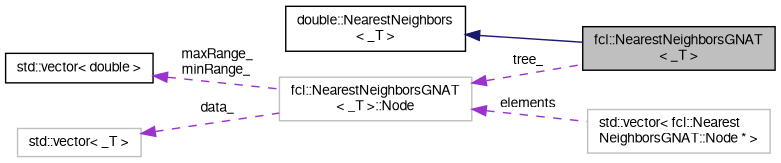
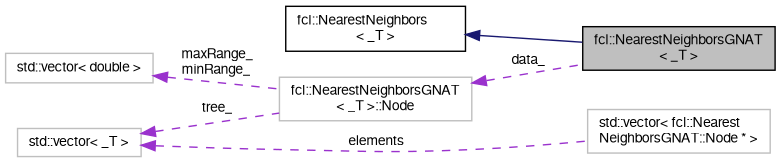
node "double::NearestNeighbors < _T >": label "double::NearestNeighbors < _T >" -> "fcl::NearestNeighbors < _T >"
edge "fcl::NearestNeighborsGNAT < _T >" -> "fcl::NearestNeighborsGNAT < _T >::Node": label " tree_" -> " data_"
node "std::vector< double >": color black -> grey75
edge "fcl::NearestNeighborsGNAT < _T >::Node" -> "std::vector< _T >": label " data_" -> " tree_"
edge "std::vector< fcl::Nearest NeighborsGNAT::Node * >" -> "fcl::NearestNeighborsGNAT < _T >::Node": now "std::vector< fcl::Nearest NeighborsGNAT::Node * >" -> "std::vector< _T >"
